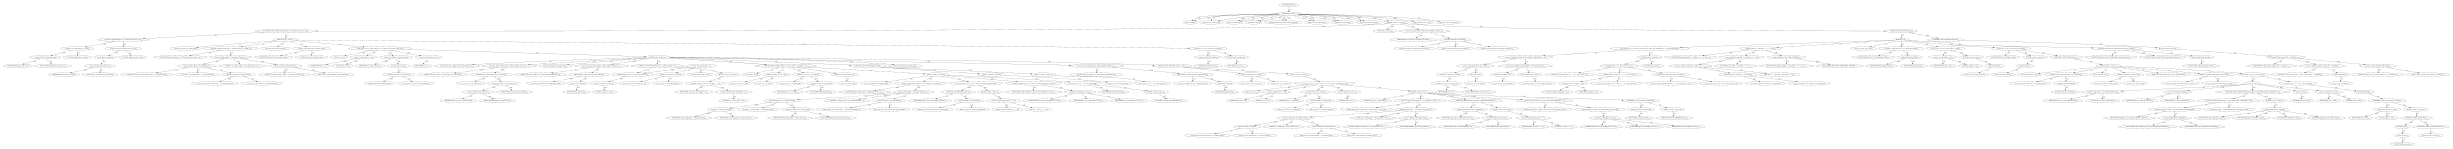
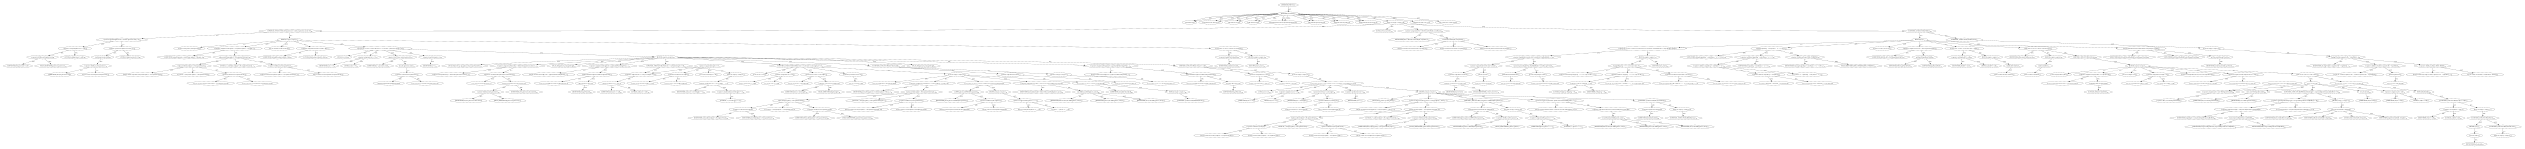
node "(IDENTIFIER,incls,incls == null)": added
edge "(<operator>.assignment,fos = new FileOutputStream(f))" -> "(IDENTIFIER,fos,fos = new FileOutputStream(f))": reversed
